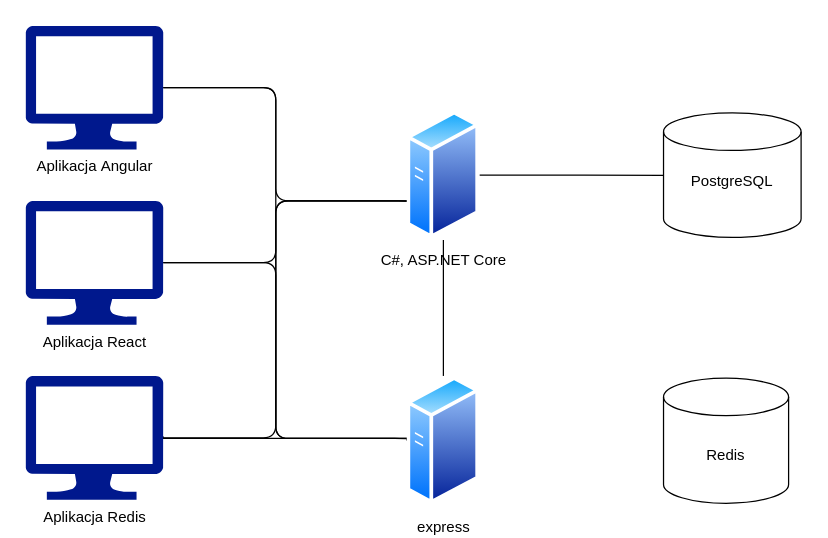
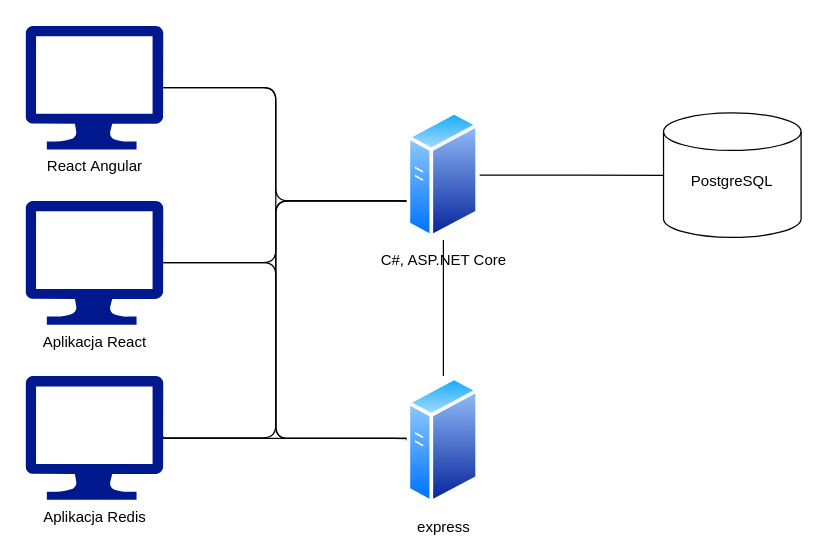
node "Aplikacja Angular": label "Aplikacja Angular" -> "React Angular"
node "Redis": removed
